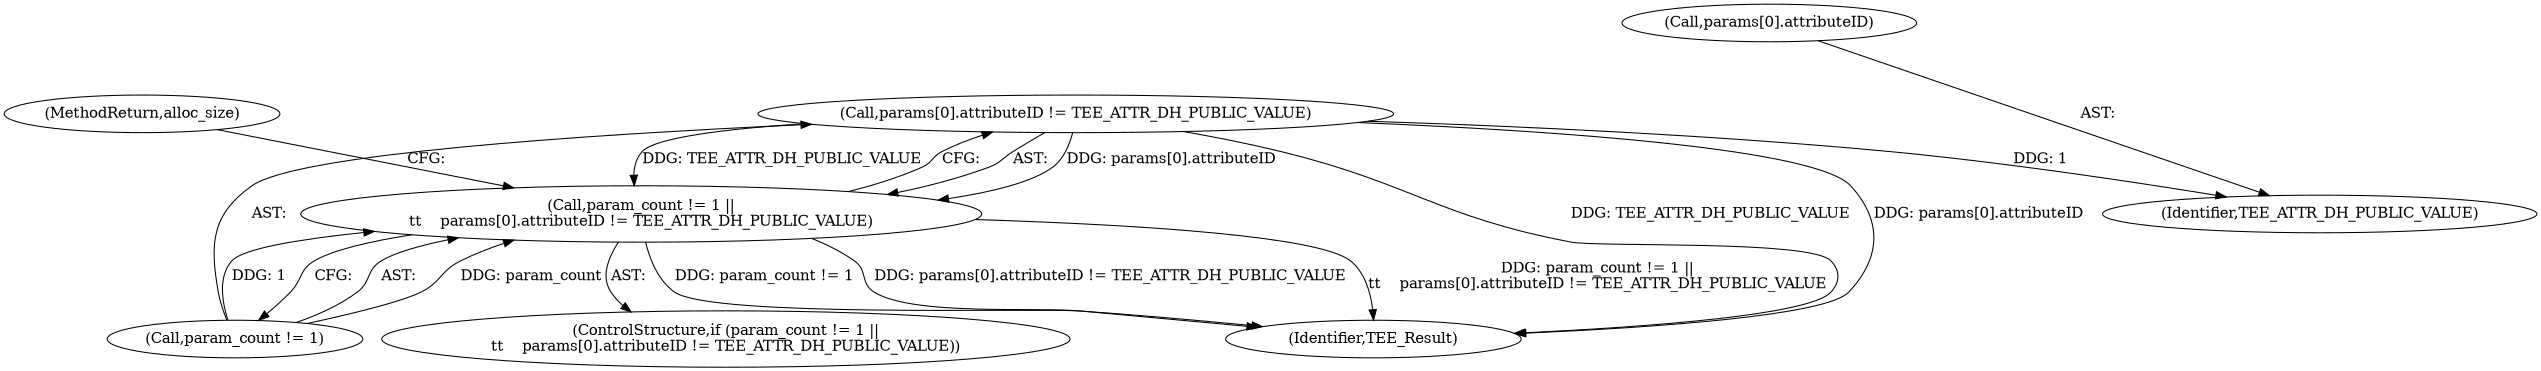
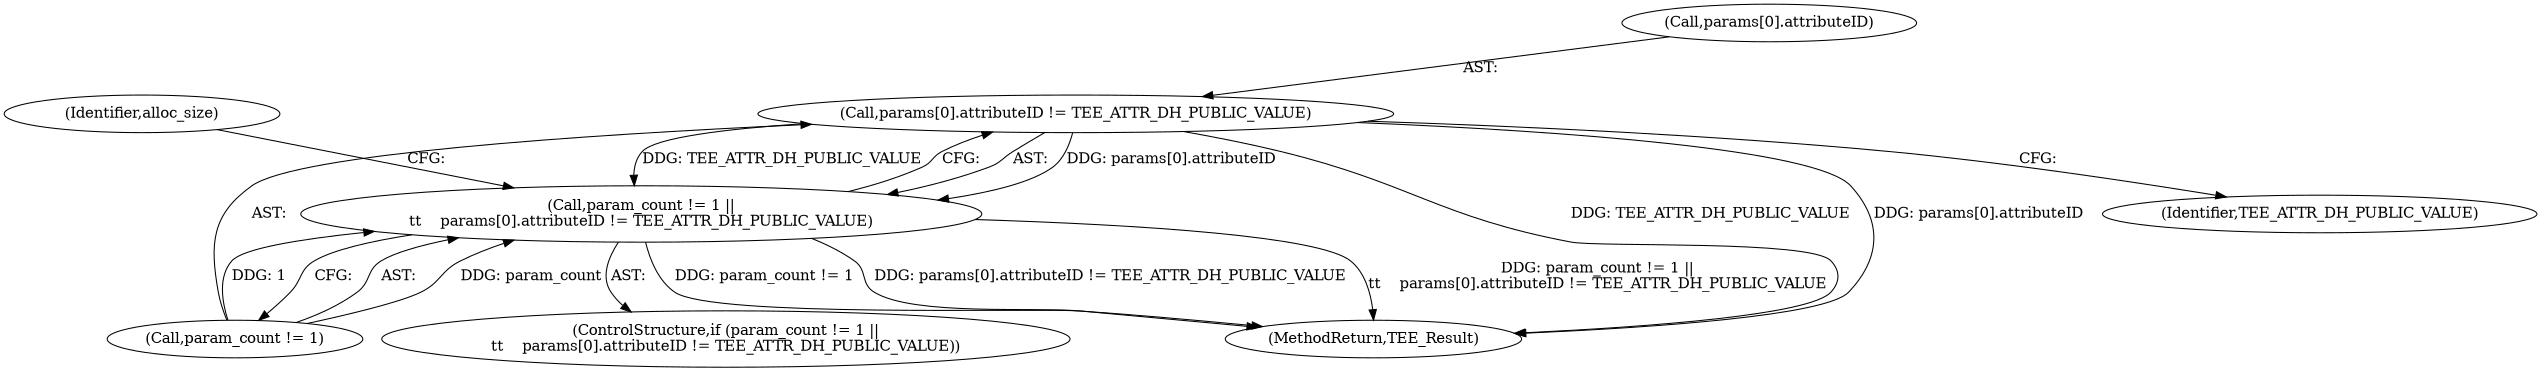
node "(MethodReturn,alloc_size)": label "(MethodReturn,alloc_size)" -> "(Identifier,alloc_size)"
edge "(Call,params[0].attributeID)" -> "(Identifier,TEE_ATTR_DH_PUBLIC_VALUE)": now "(Call,params[0].attributeID)" -> "(Call,params[0].attributeID != TEE_ATTR_DH_PUBLIC_VALUE)"
edge "(Call,params[0].attributeID != TEE_ATTR_DH_PUBLIC_VALUE)" -> "(Identifier,TEE_ATTR_DH_PUBLIC_VALUE)": label "DDG: 1" -> "CFG: "
node "(Identifier,TEE_Result)": label "(Identifier,TEE_Result)" -> "(MethodReturn,TEE_Result)"
